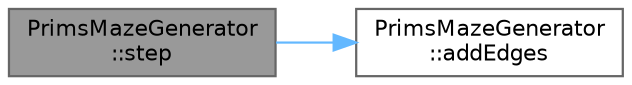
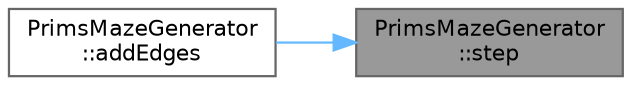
edge "PrimsMazeGenerator ::step" -> "PrimsMazeGenerator ::addEdges": reversed
